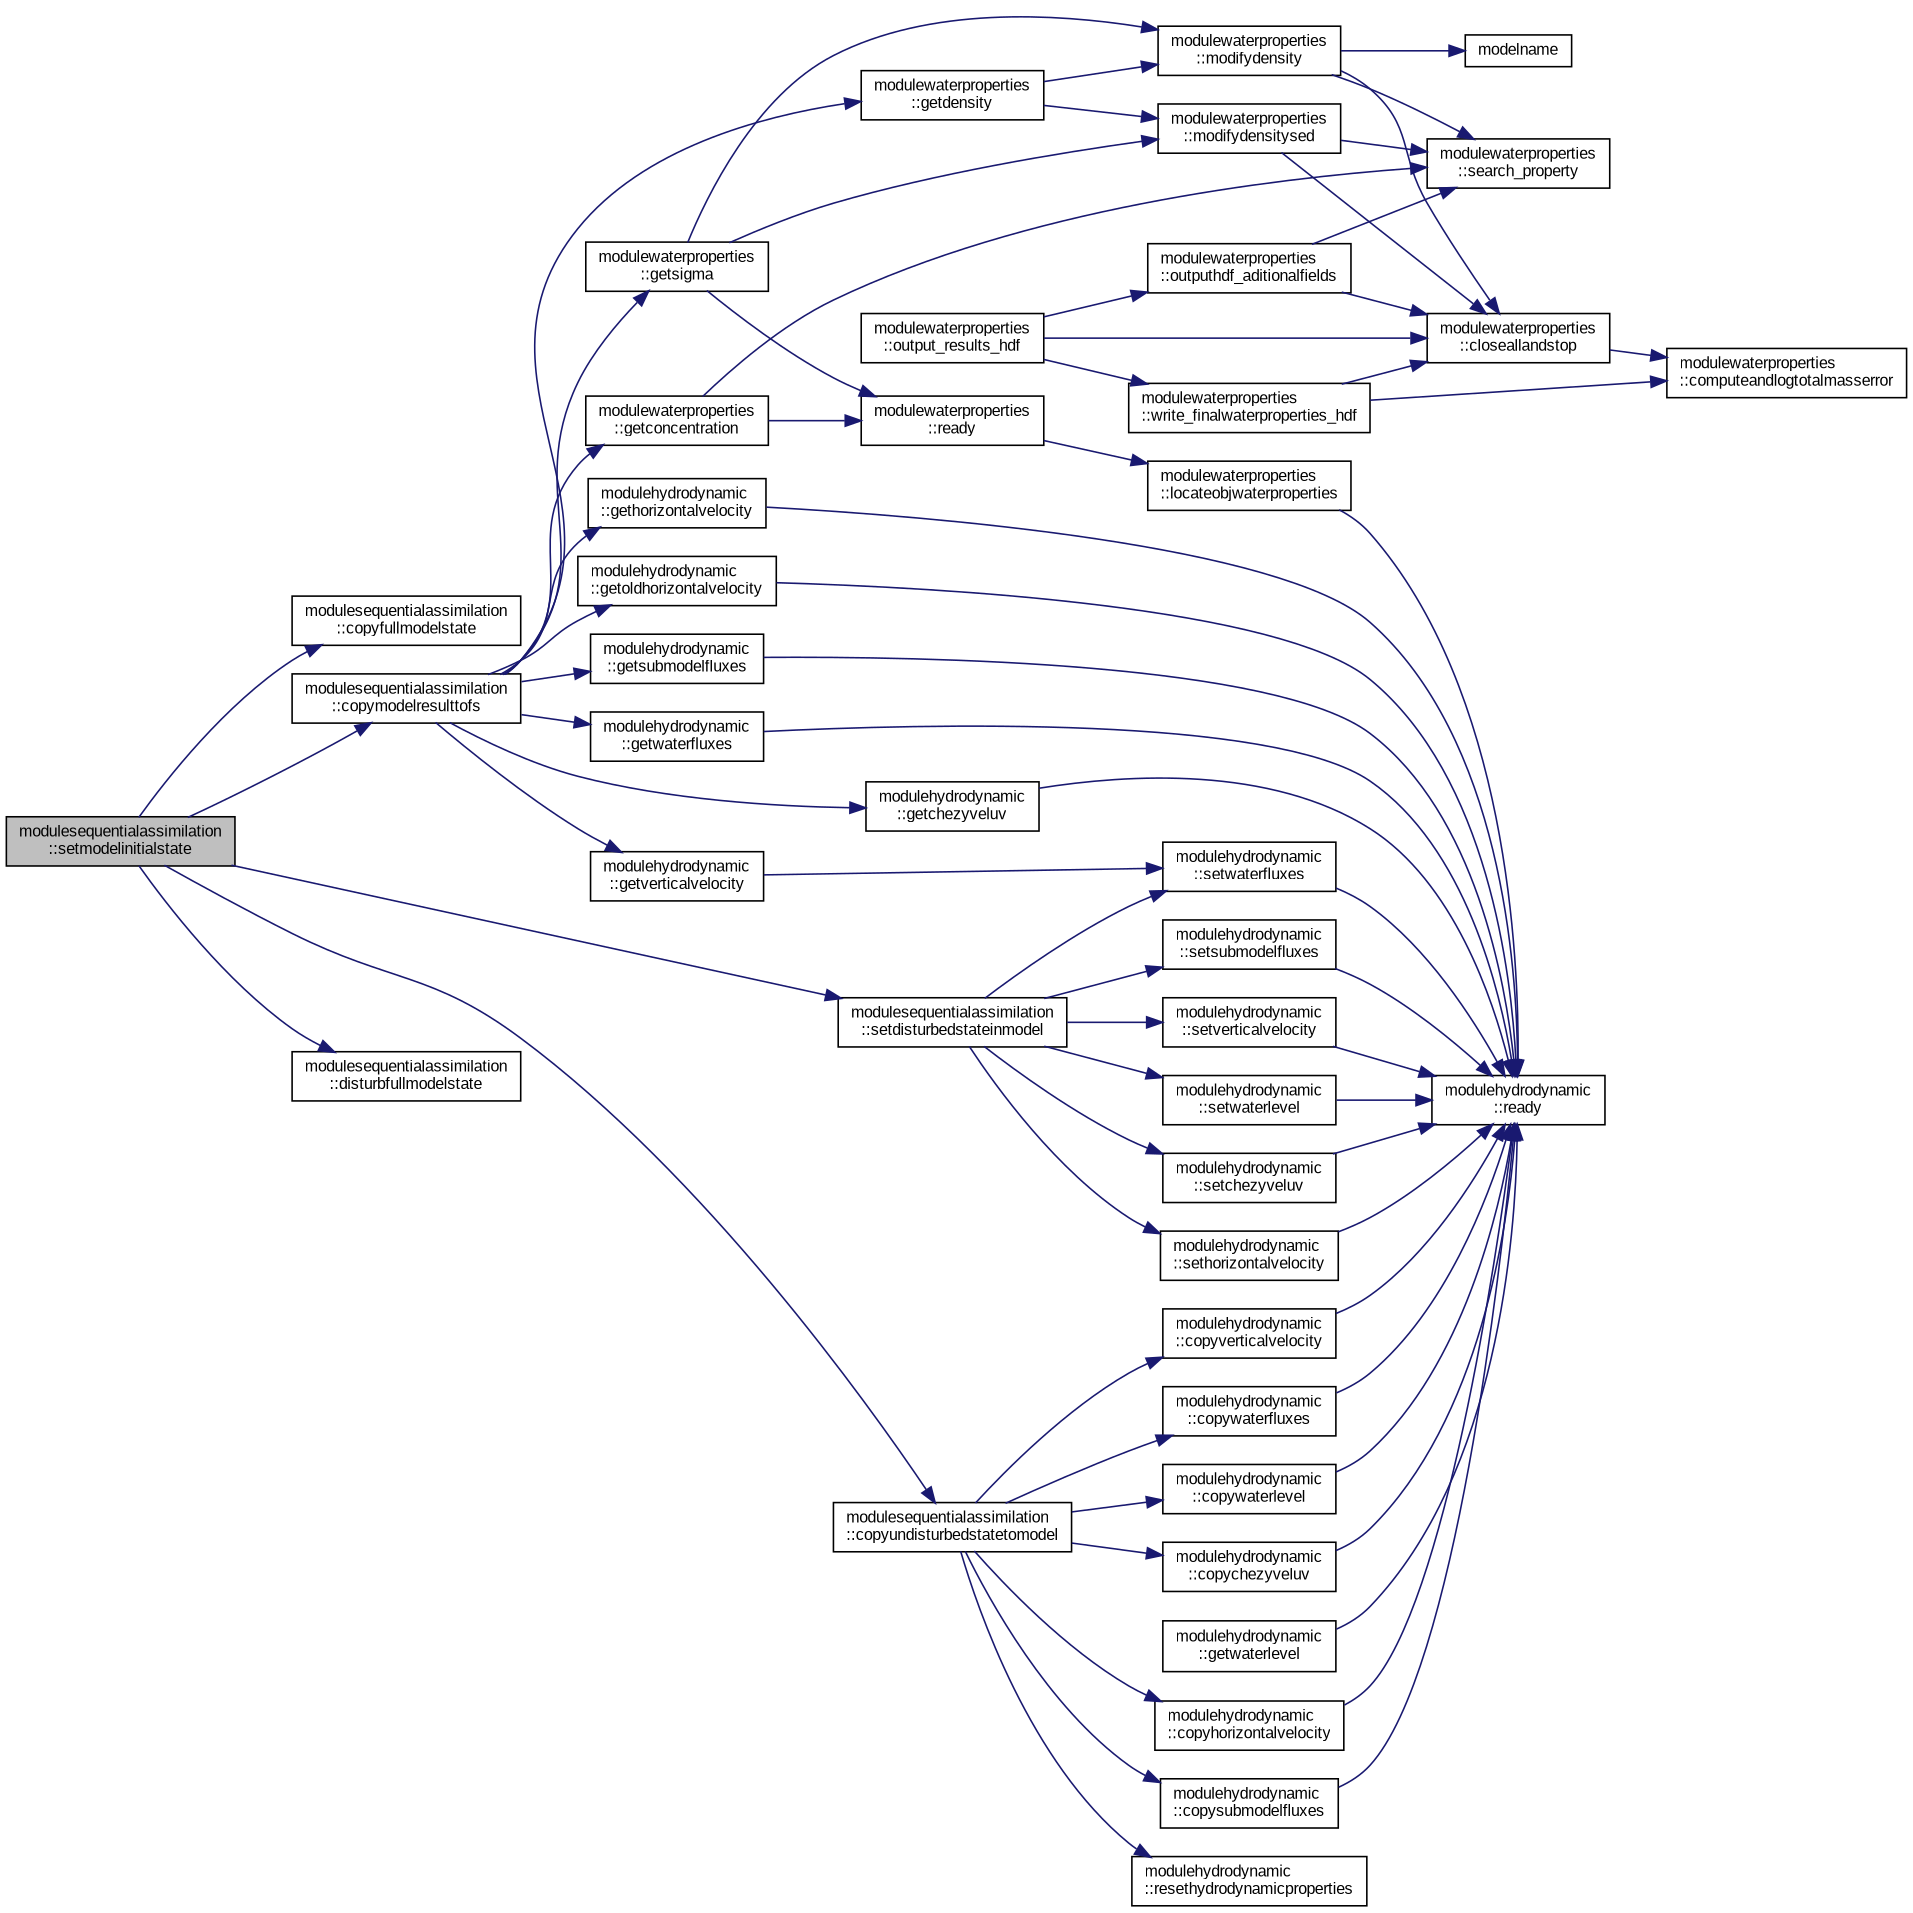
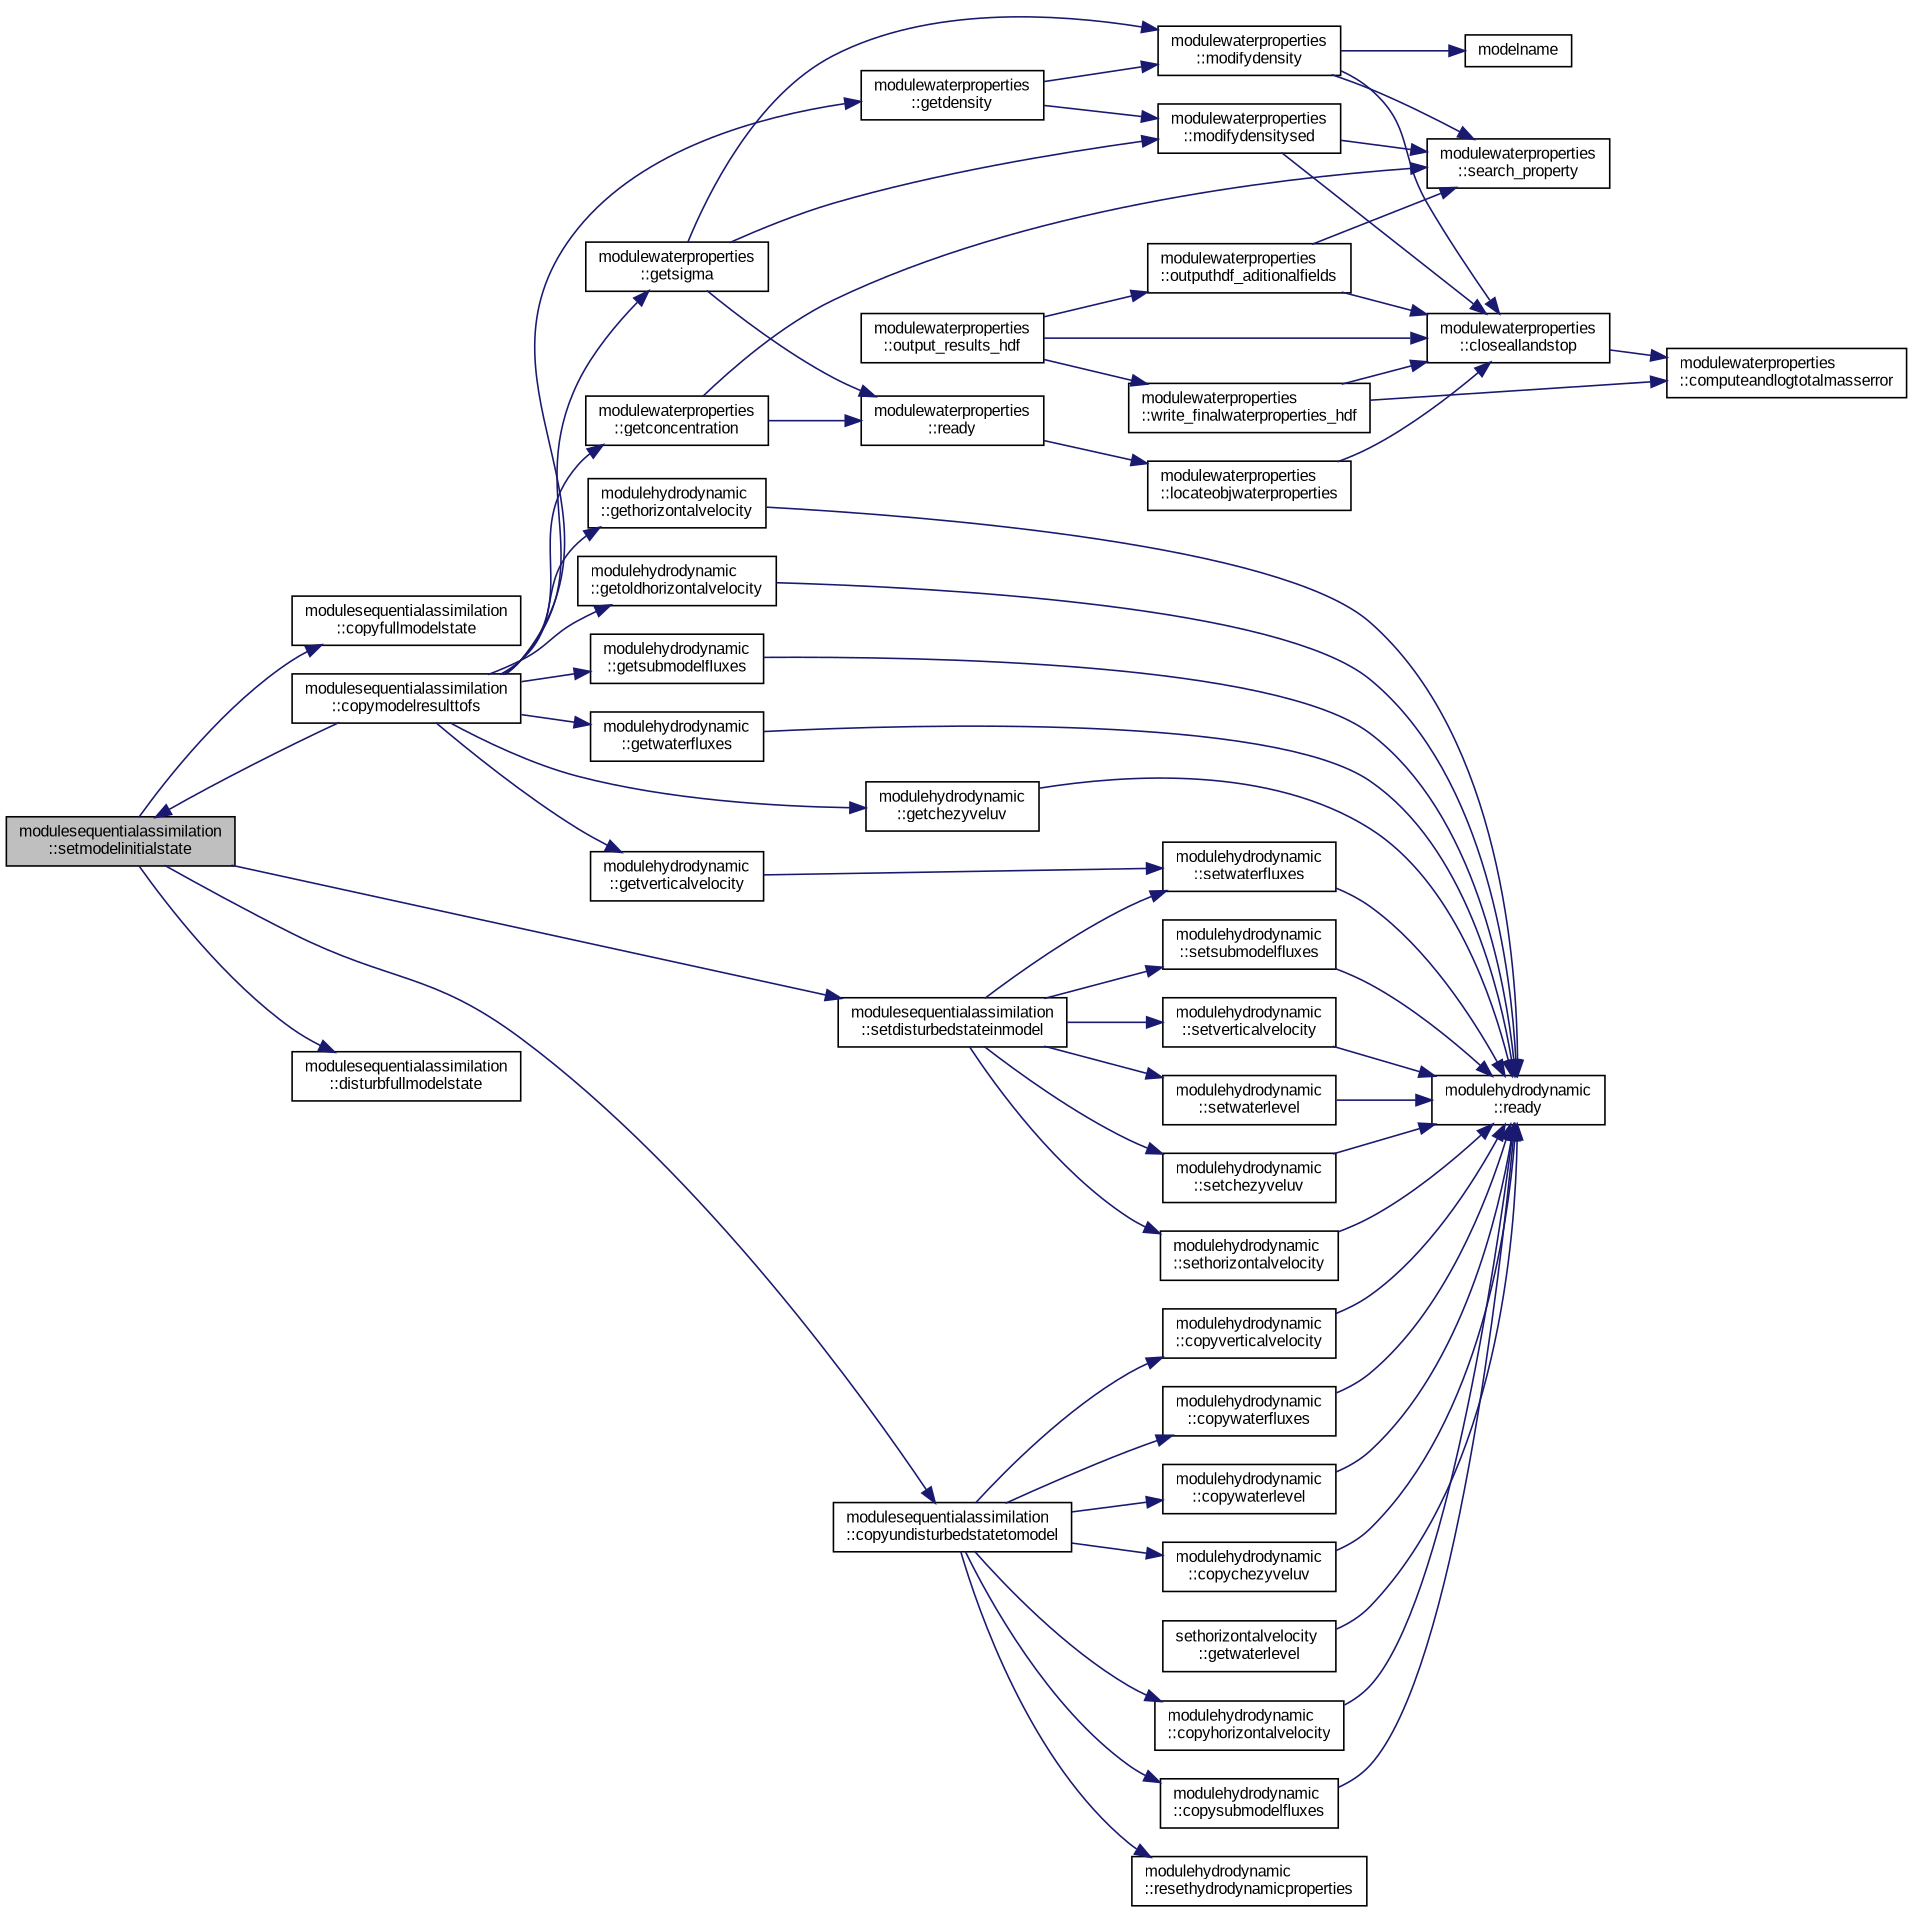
edge "modulewaterproperties ::locateobjwaterproperties" -> "modulehydrodynamic ::ready": now "modulewaterproperties ::locateobjwaterproperties" -> "modulewaterproperties ::closeallandstop"
edge "modulesequentialassimilation ::setmodelinitialstate" -> "modulesequentialassimilation ::copymodelresulttofs": reversed
node "modulehydrodynamic ::getwaterlevel": label "modulehydrodynamic ::getwaterlevel" -> "sethorizontalvelocity ::getwaterlevel"
